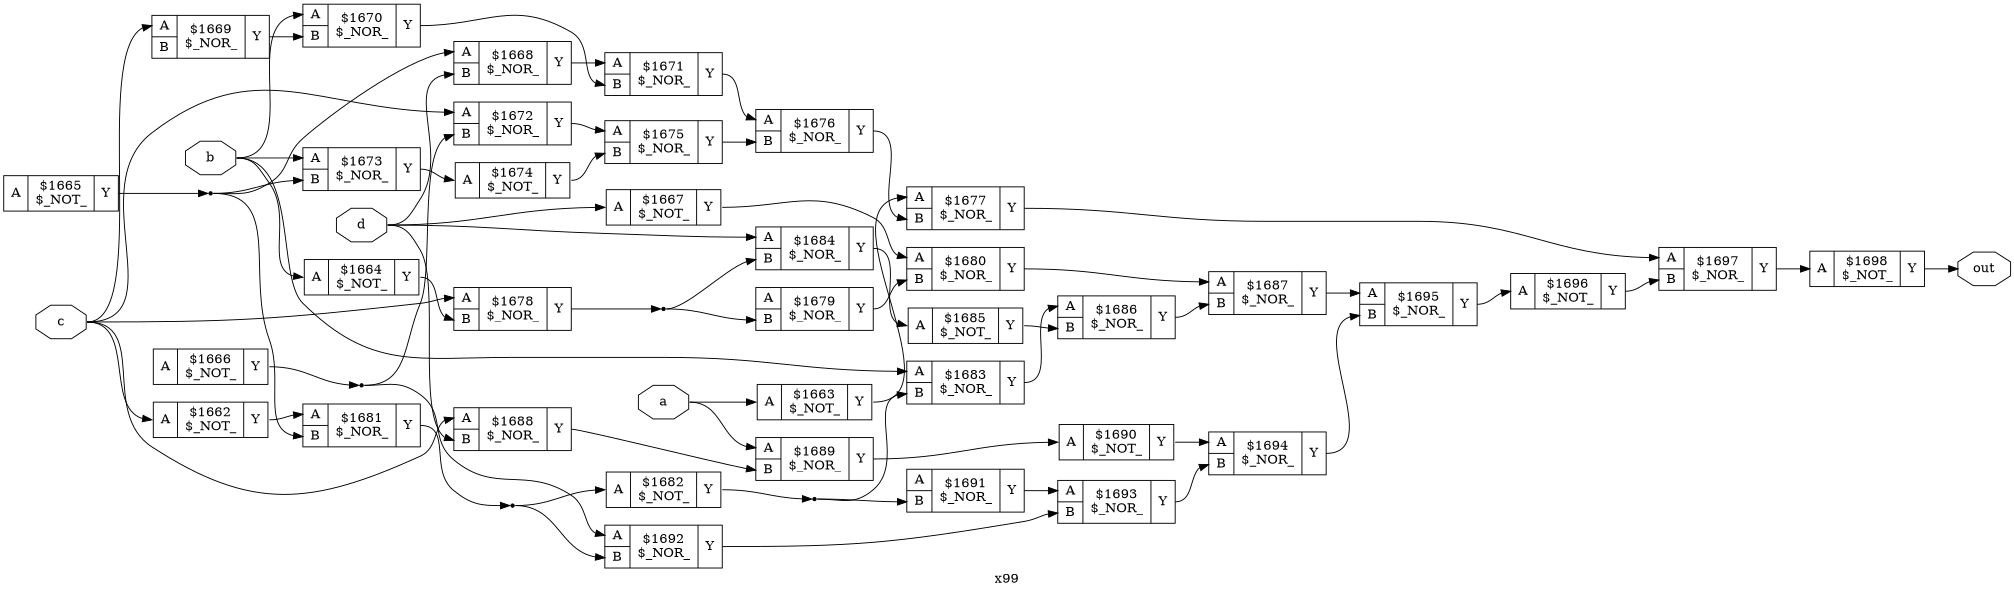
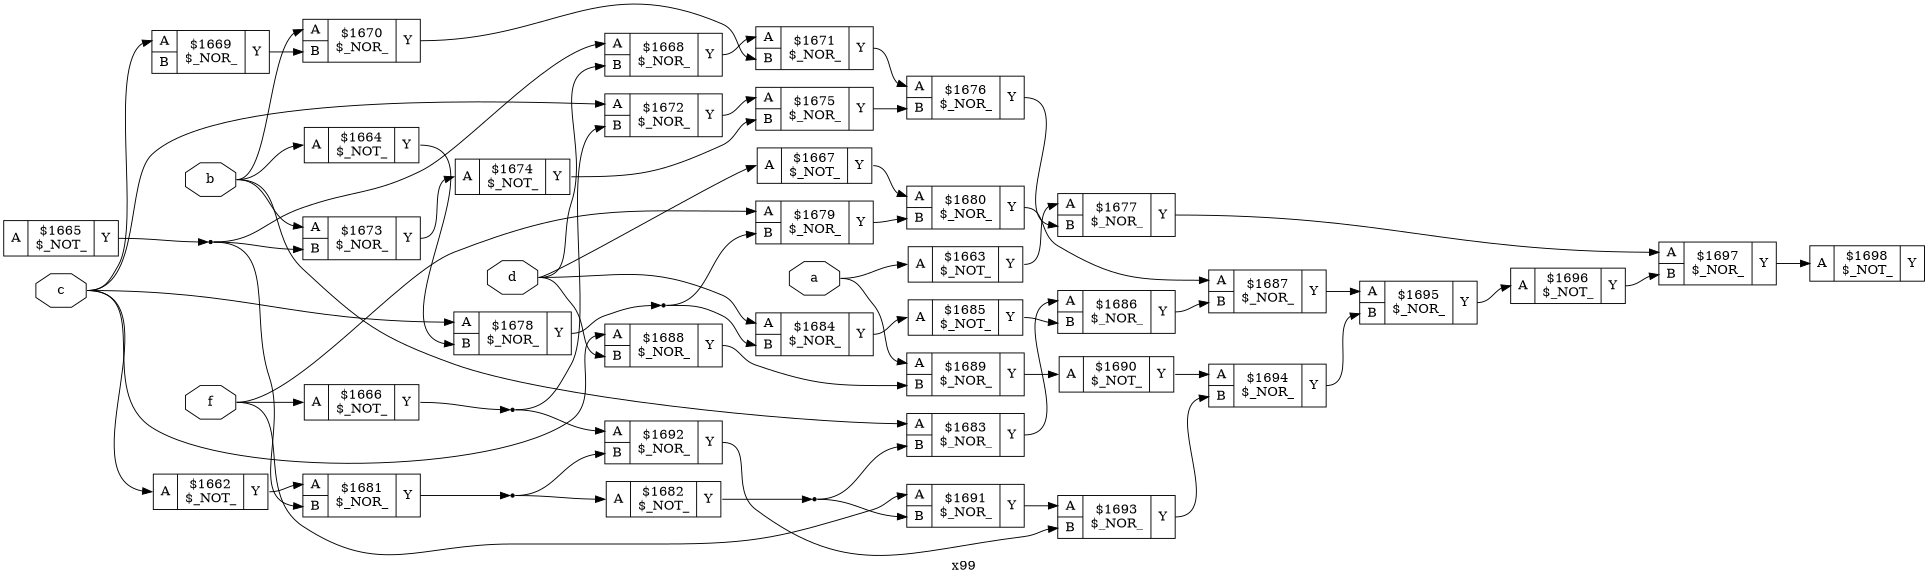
node "out": removed
node "f": added
